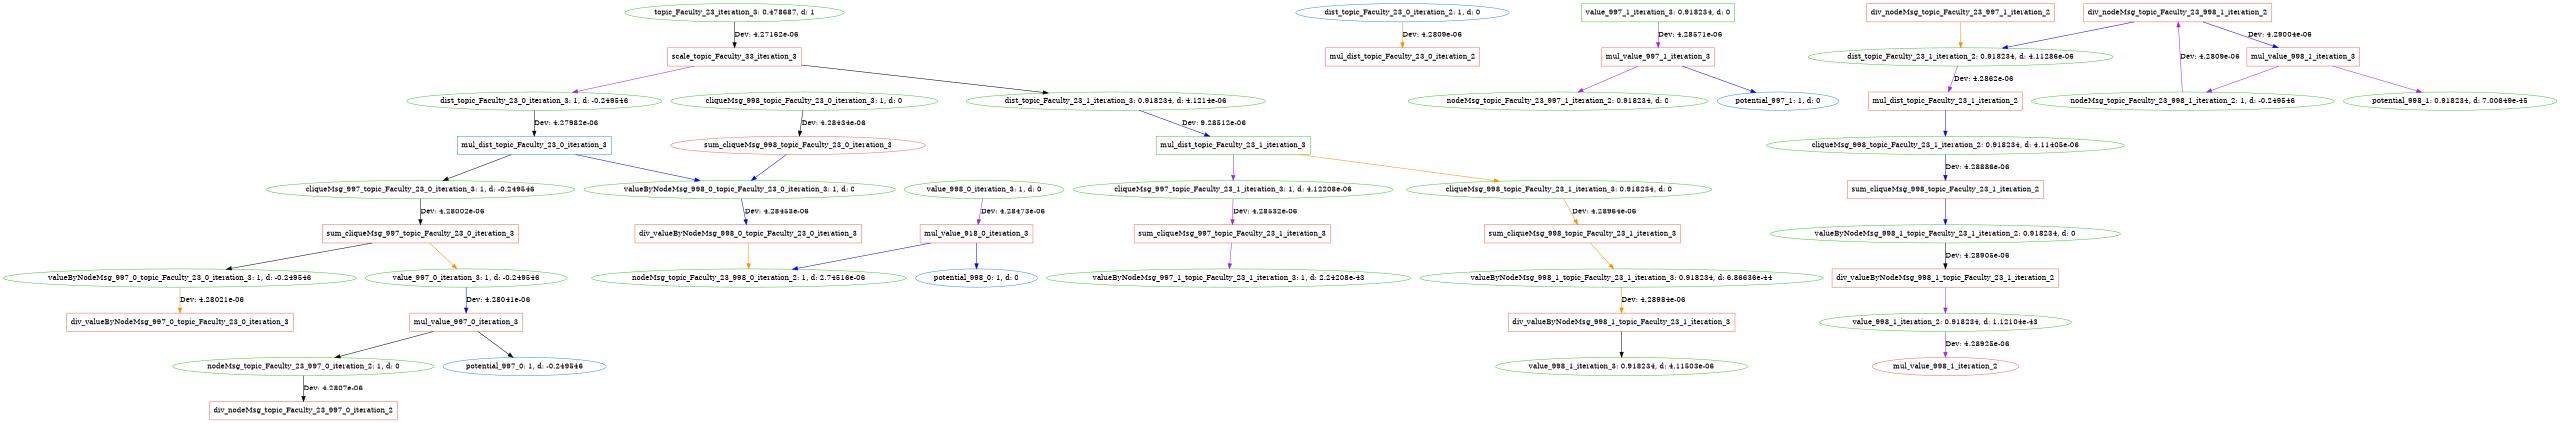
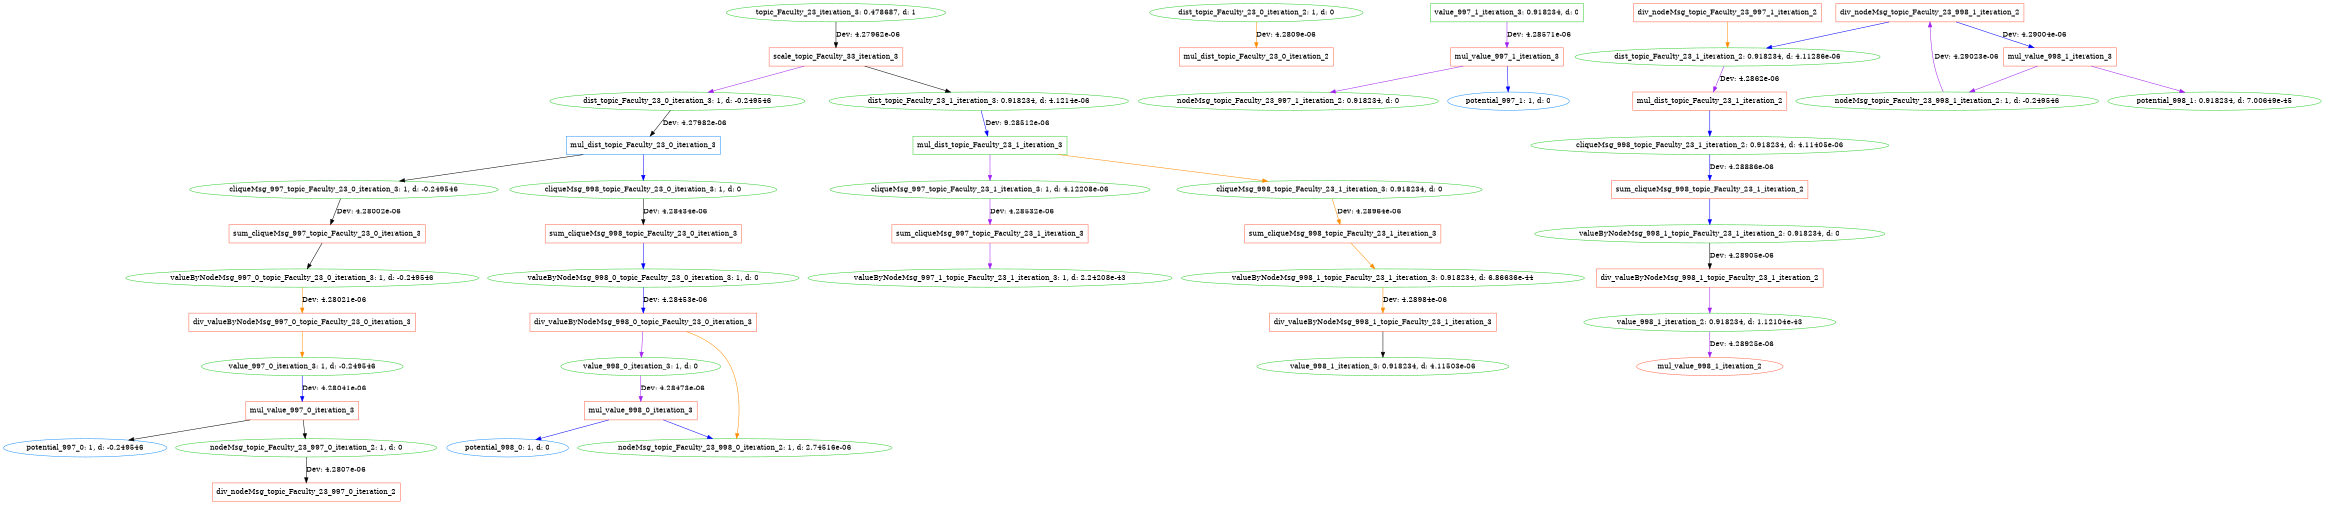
node "dist_topic_Faculty_23_0_iteration_2: 1, d: 0": color dodgerblue -> limegreen
edge "topic_Faculty_23_iteration_3: 0.478687, d: 1" -> "scale_topic_Faculty_33_iteration_3": label "Dev: 4.27162e-06" -> "Dev: 4.27962e-06"
edge "nodeMsg_topic_Faculty_23_998_1_iteration_2: 1, d: -0.249546" -> "div_nodeMsg_topic_Faculty_23_998_1_iteration_2": label "Dev: 4.2809e-06" -> "Dev: 4.29023e-06"
node "sum_cliqueMsg_998_topic_Faculty_23_0_iteration_3": shape ellipse -> box
edge "mul_dist_topic_Faculty_23_0_iteration_3" -> "valueByNodeMsg_998_0_topic_Faculty_23_0_iteration_3: 1, d: 0": now "mul_dist_topic_Faculty_23_0_iteration_3" -> "cliqueMsg_998_topic_Faculty_23_0_iteration_3: 1, d: 0"
node "mul_value_918_0_iteration_3": label "mul_value_918_0_iteration_3" -> "mul_value_998_0_iteration_3"
edge "sum_cliqueMsg_997_topic_Faculty_23_0_iteration_3" -> "value_997_0_iteration_3: 1, d: -0.249546": now "div_valueByNodeMsg_997_0_topic_Faculty_23_0_iteration_3" -> "value_997_0_iteration_3: 1, d: -0.249546"
edge "div_valueByNodeMsg_998_0_topic_Faculty_23_0_iteration_3" -> "value_998_0_iteration_3: 1, d: 0": added
